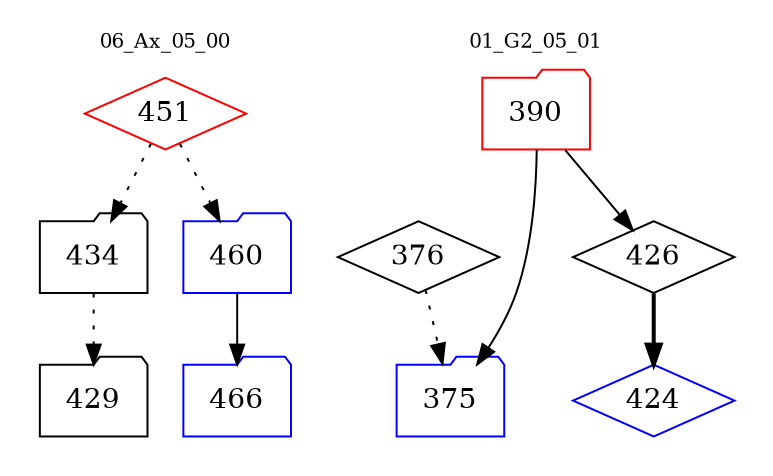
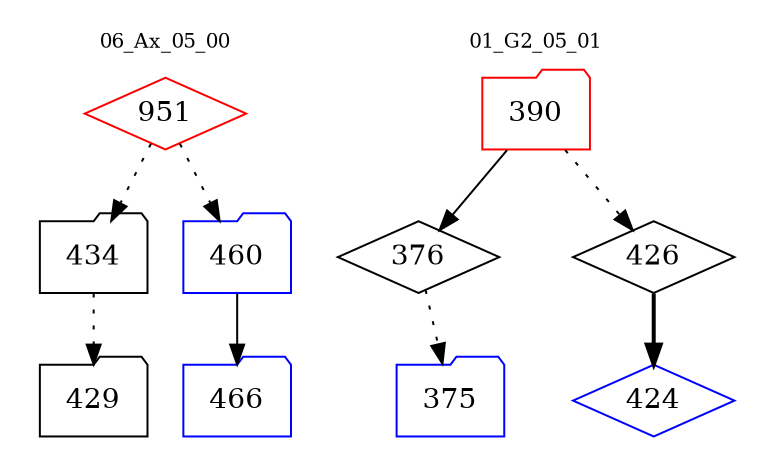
node "451": label "451" -> "951"
edge "390" -> "426": style solid -> dotted
edge "390" -> "375": now "390" -> "376"
